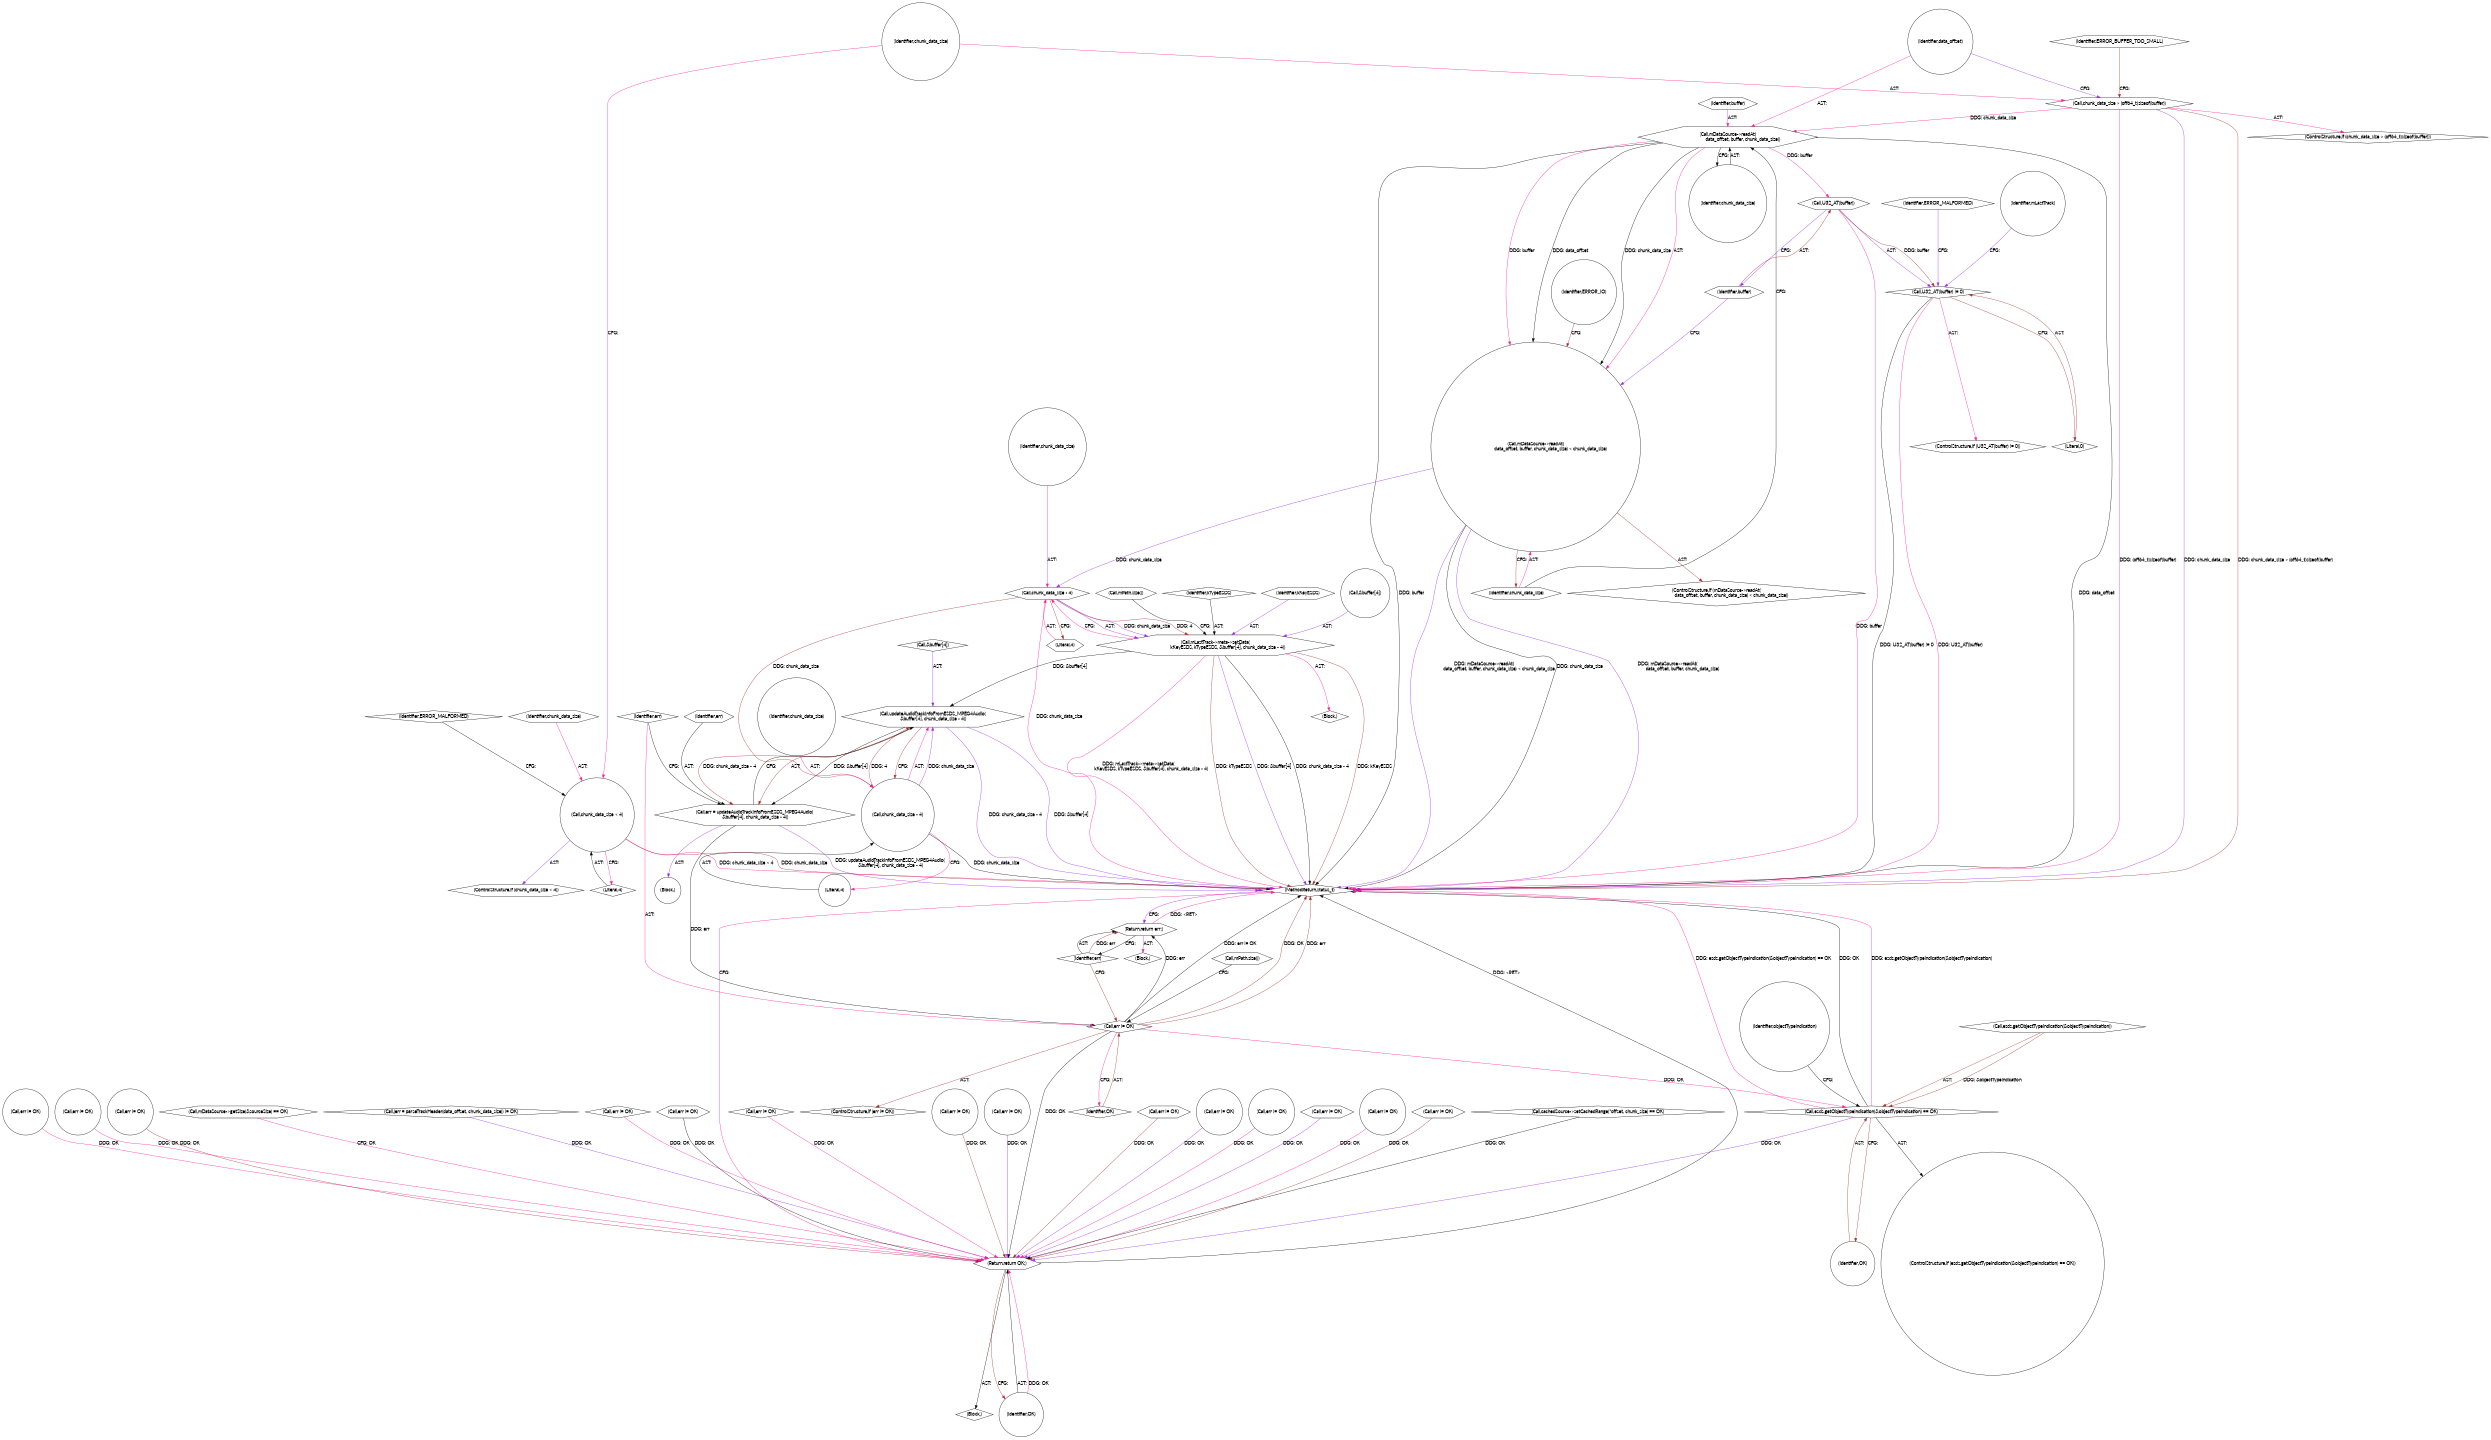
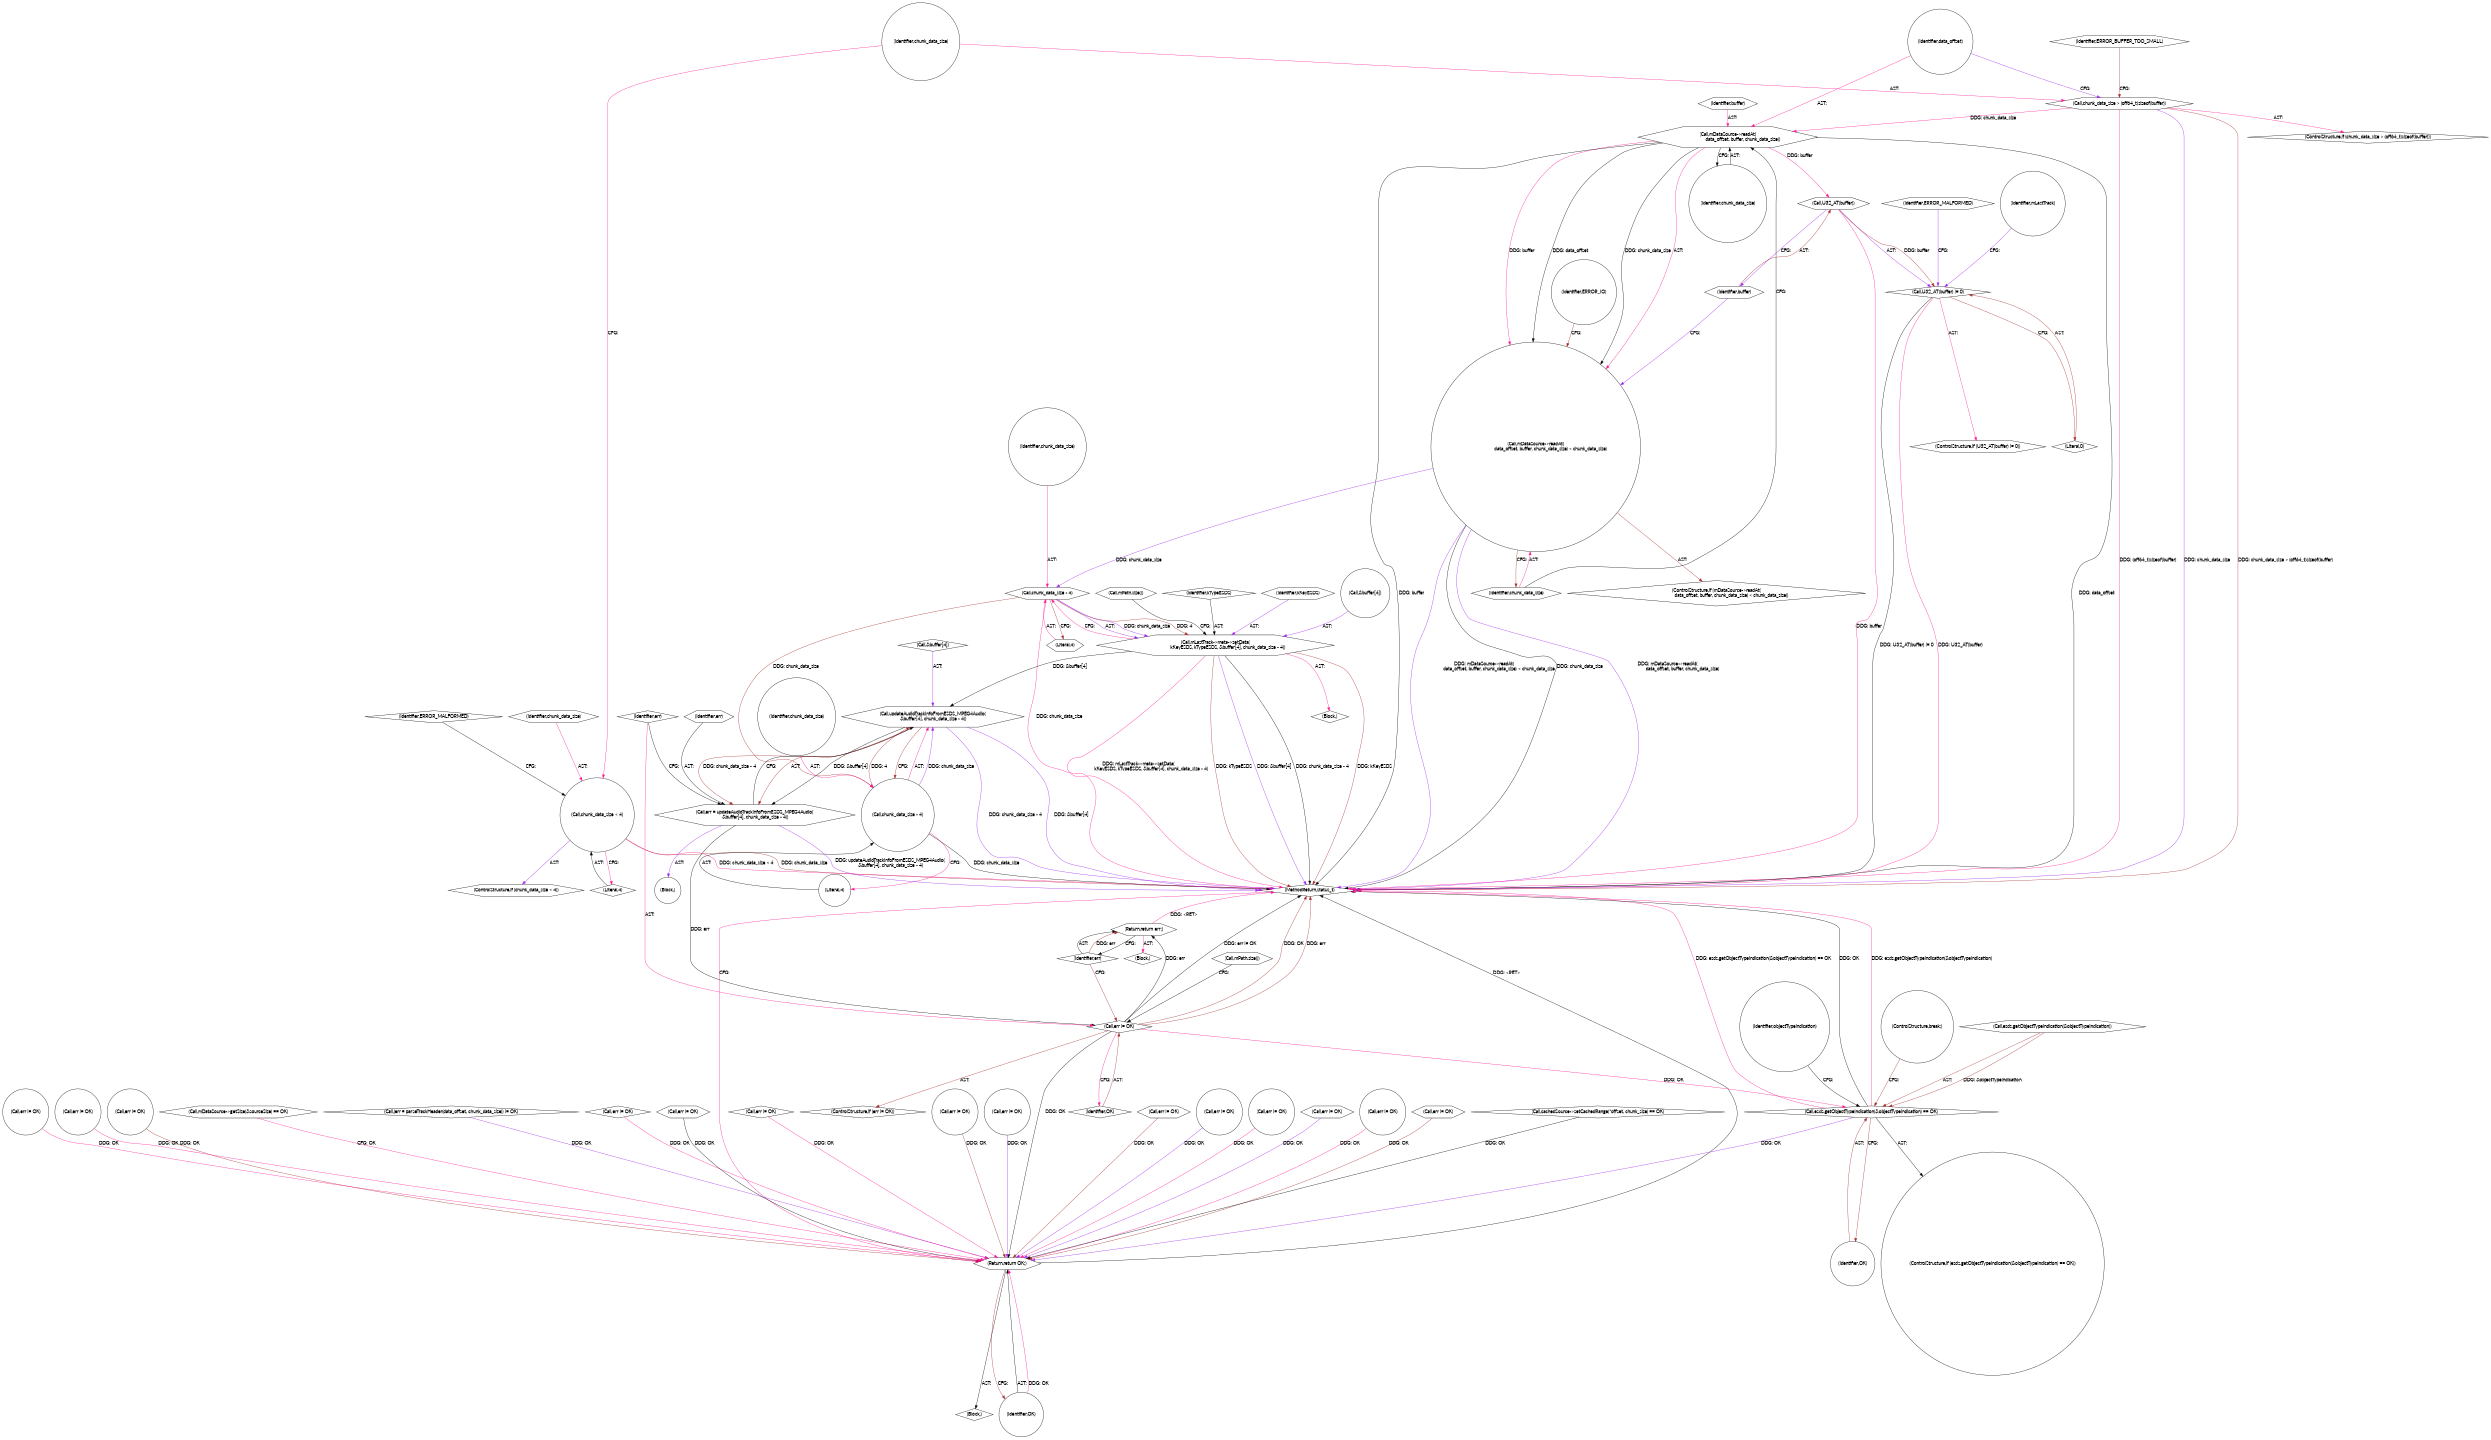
edge "(MethodReturn,status_t)" -> "(Return,return err;)": removed, label "CFG:"
node "(ControlStructure,break;)": added
